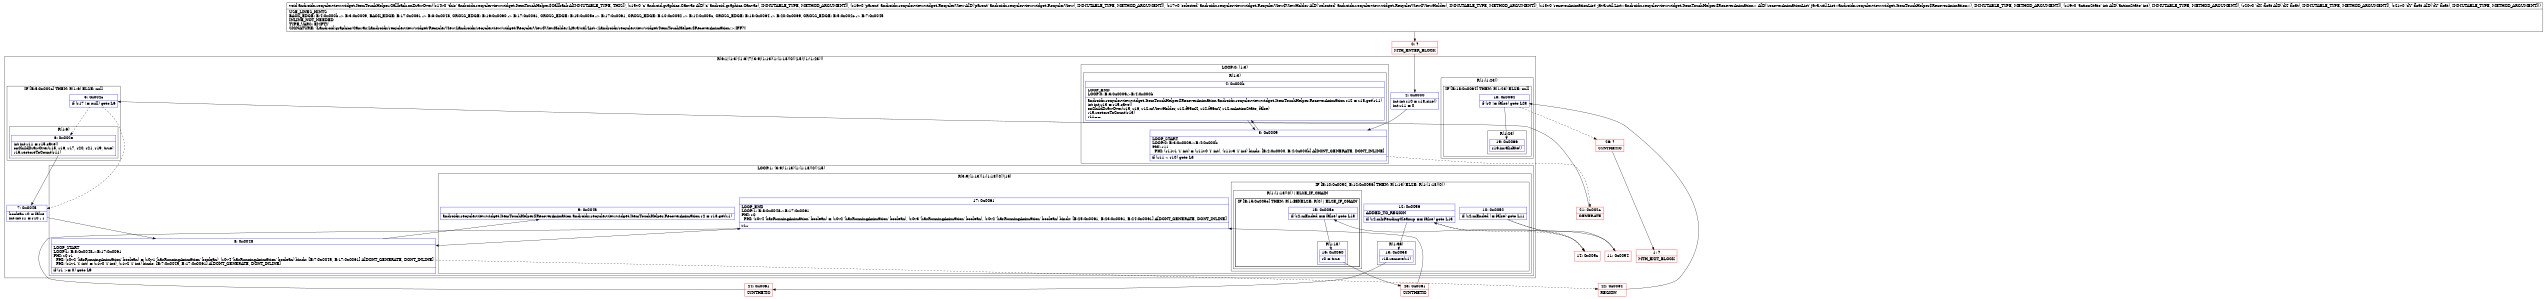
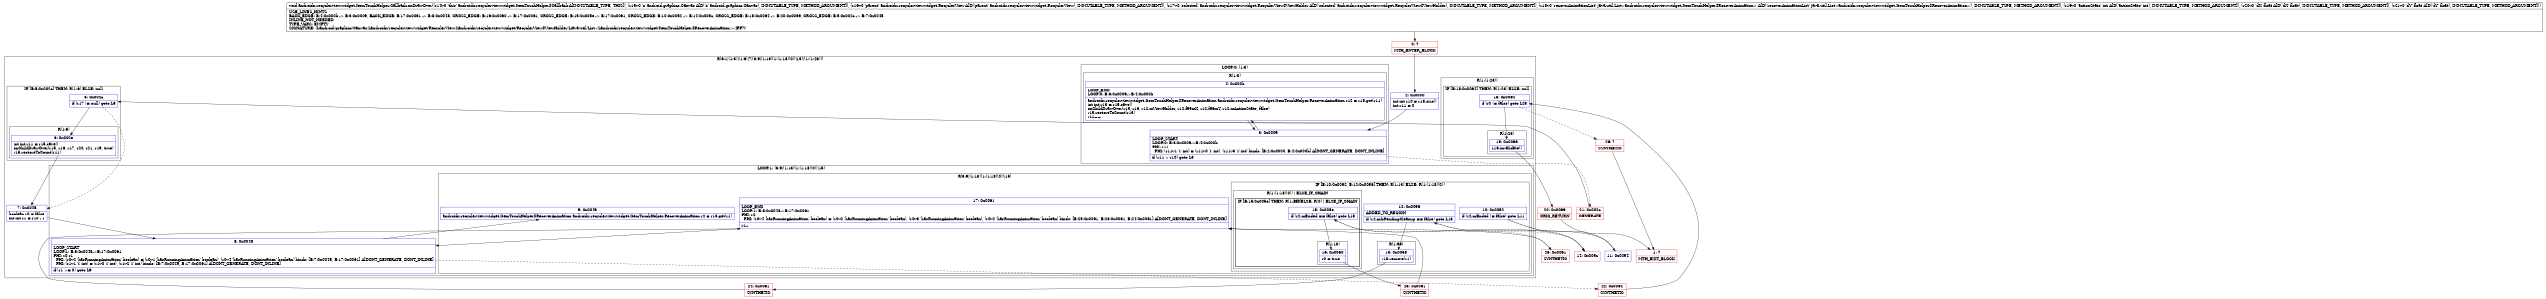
edge "5: 0x002c" -> "6: 0x002e": style dashed -> solid
node "20: 0x0069": added
node "25: 0x0061": added
node "11: 0x0054": color red -> blue
node "22: 0x0064": text "REGION" -> "SYNTHETIC"
